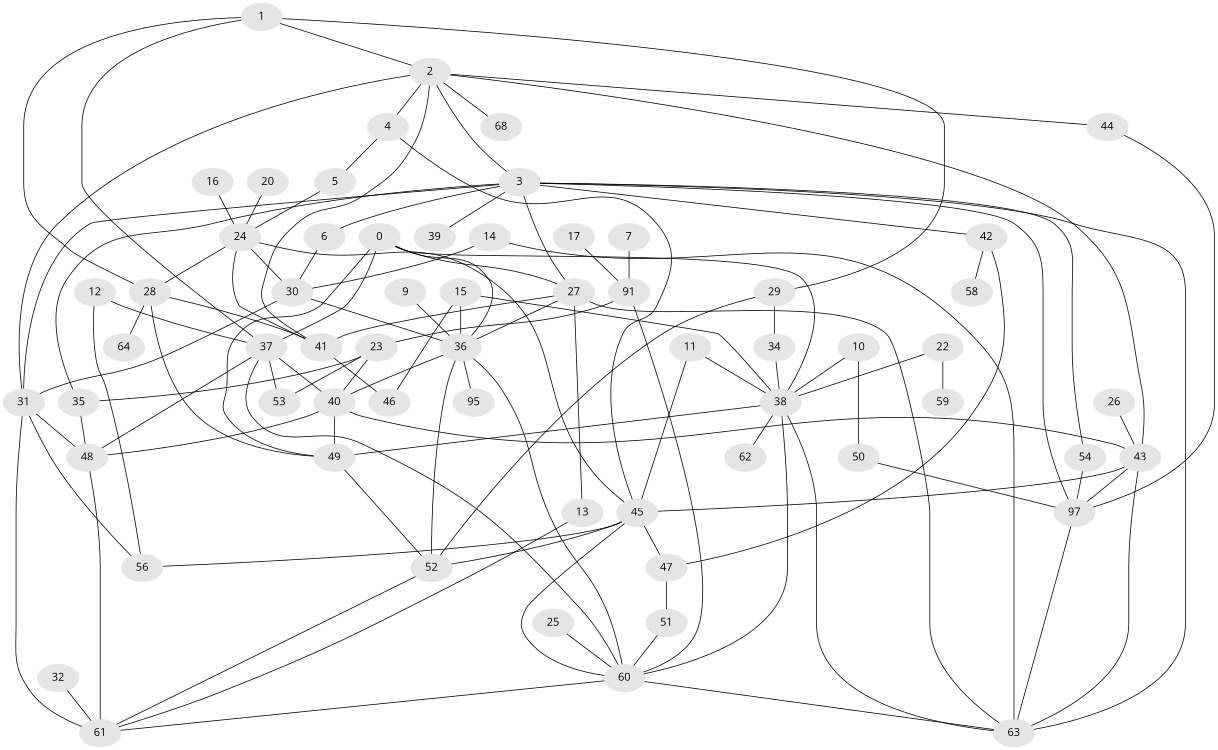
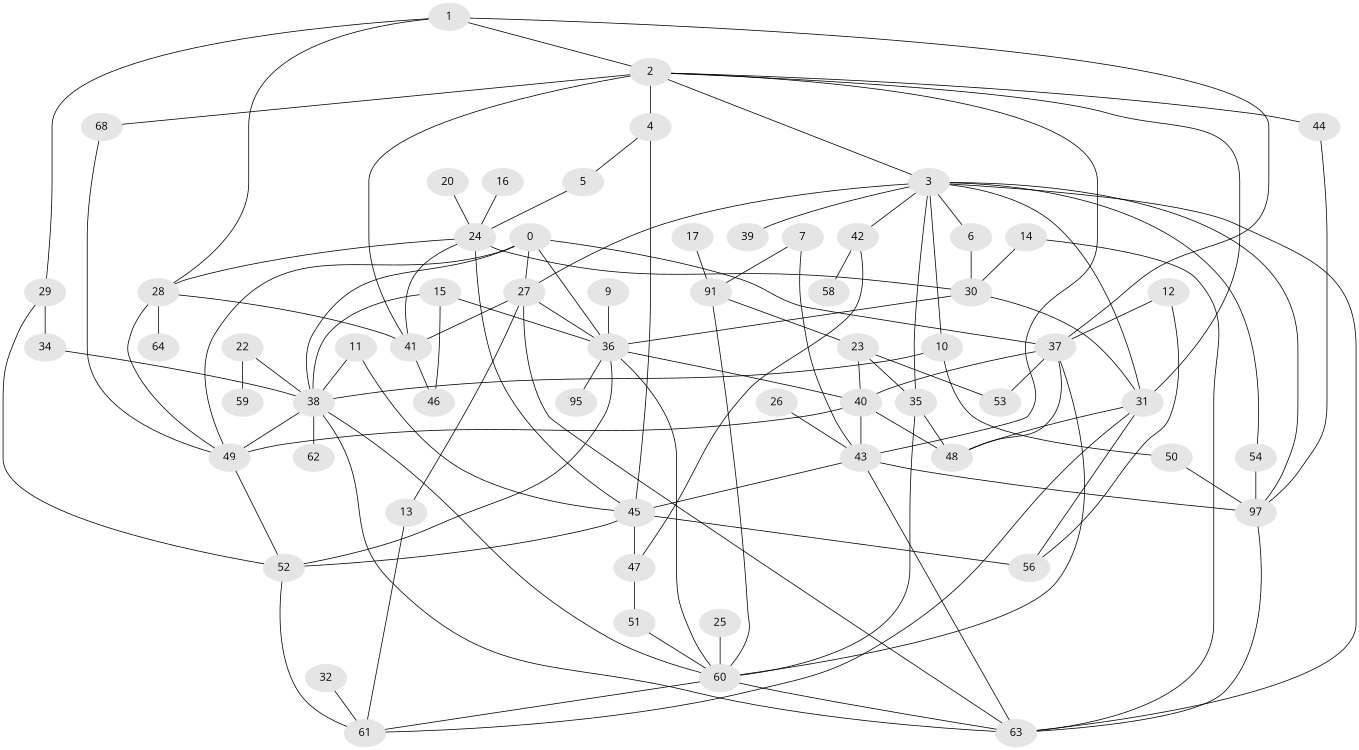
edge "3" -- "10": added
edge "68" -- "49": added
edge "7" -- "43": added
edge "48" -- "61": removed
edge "45" -- "60": now "35" -- "60"
